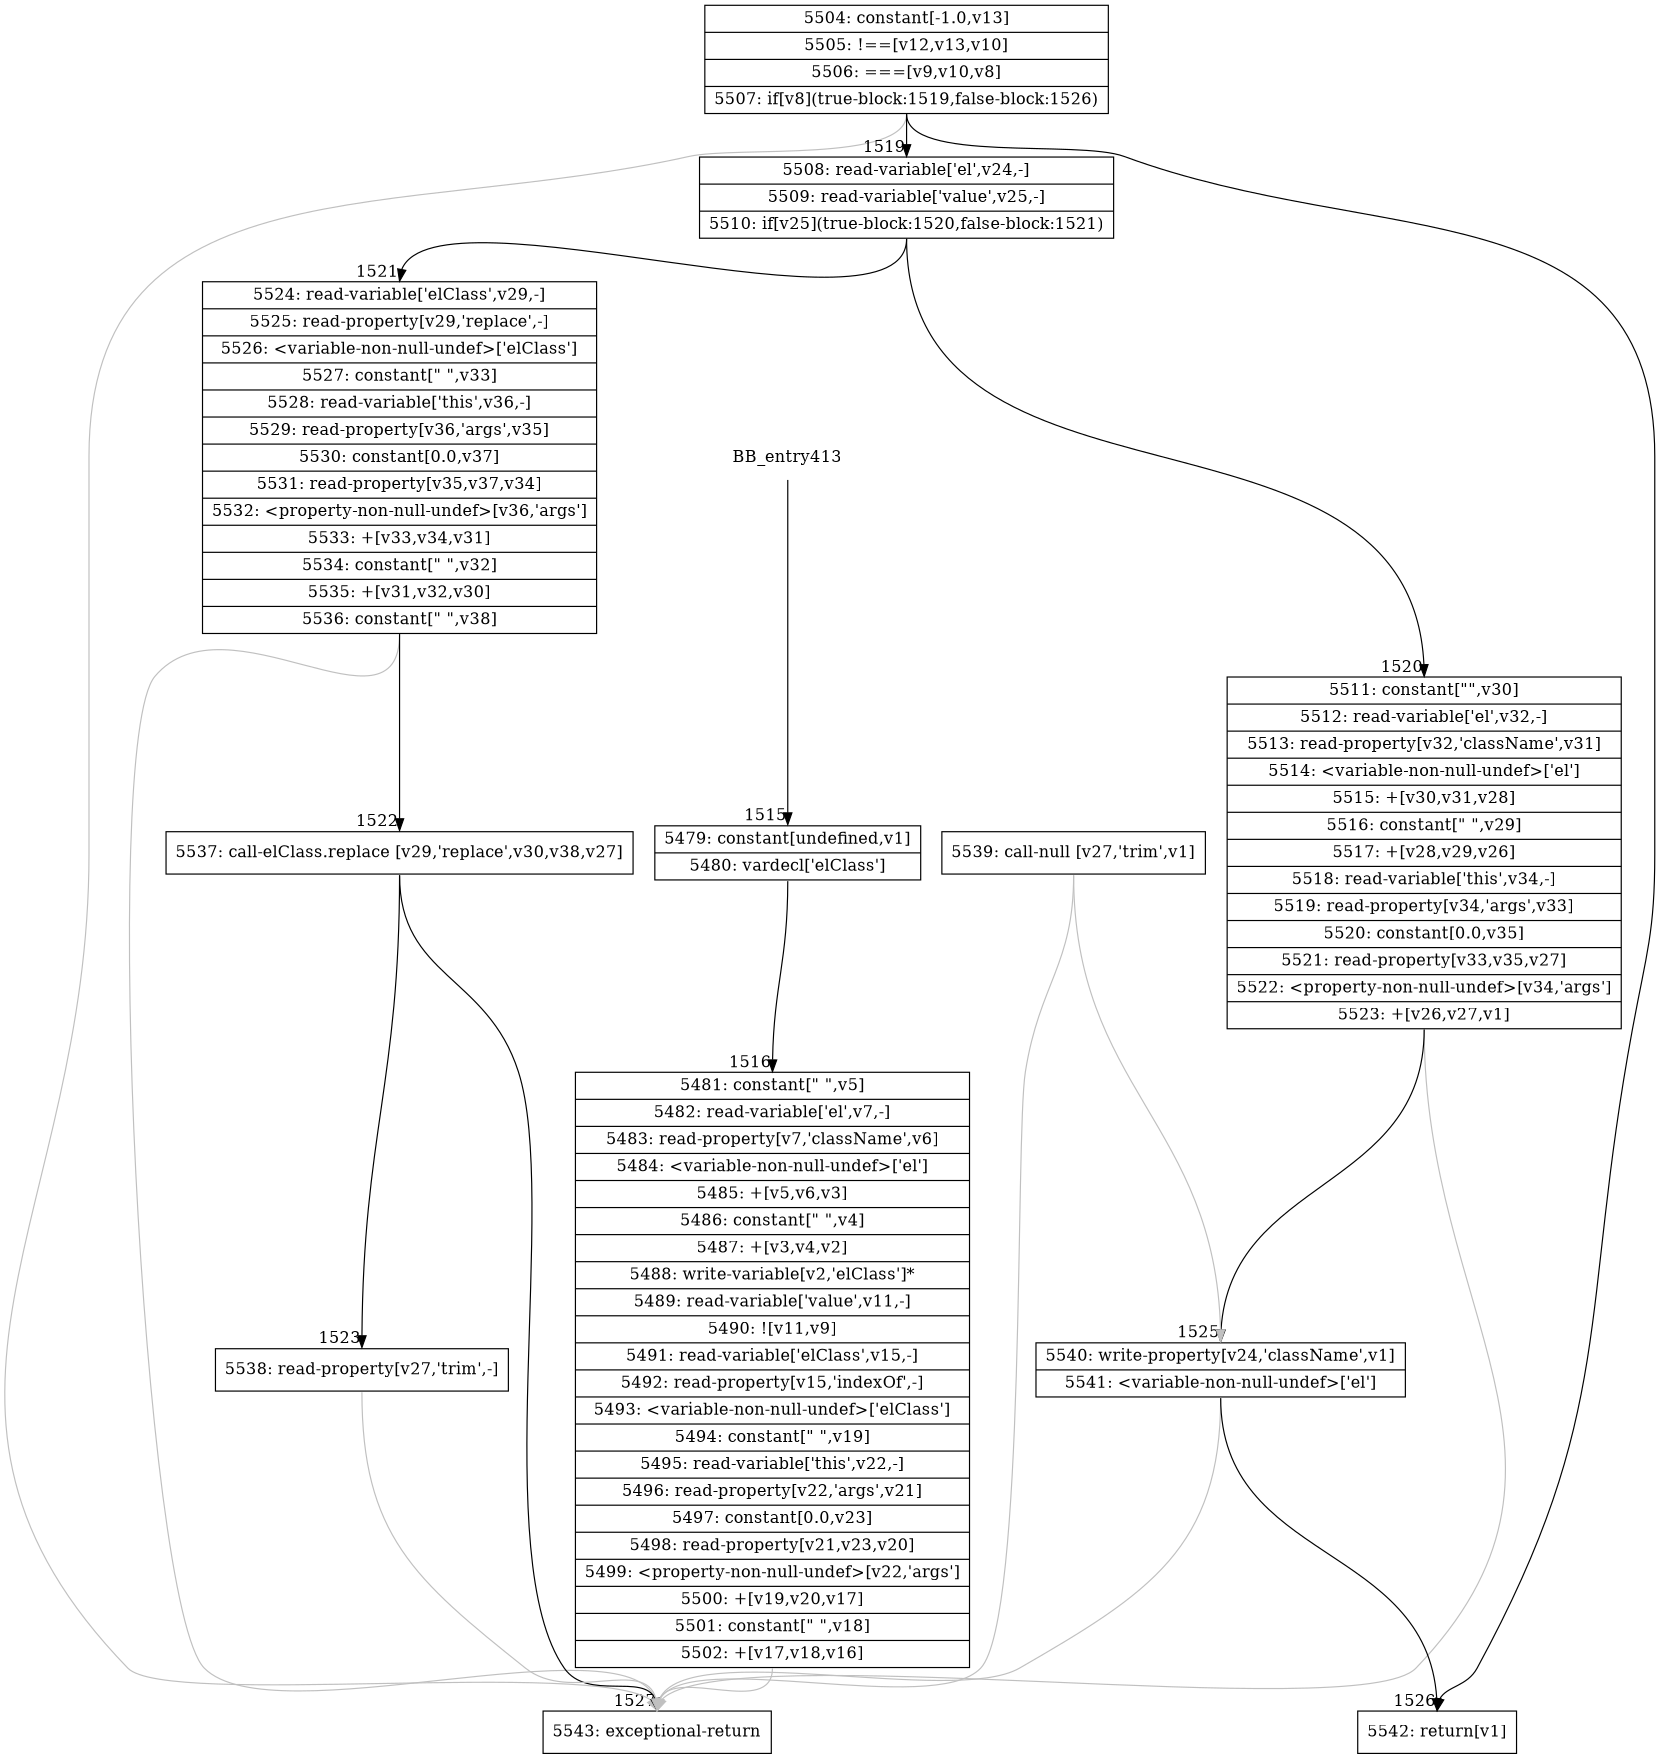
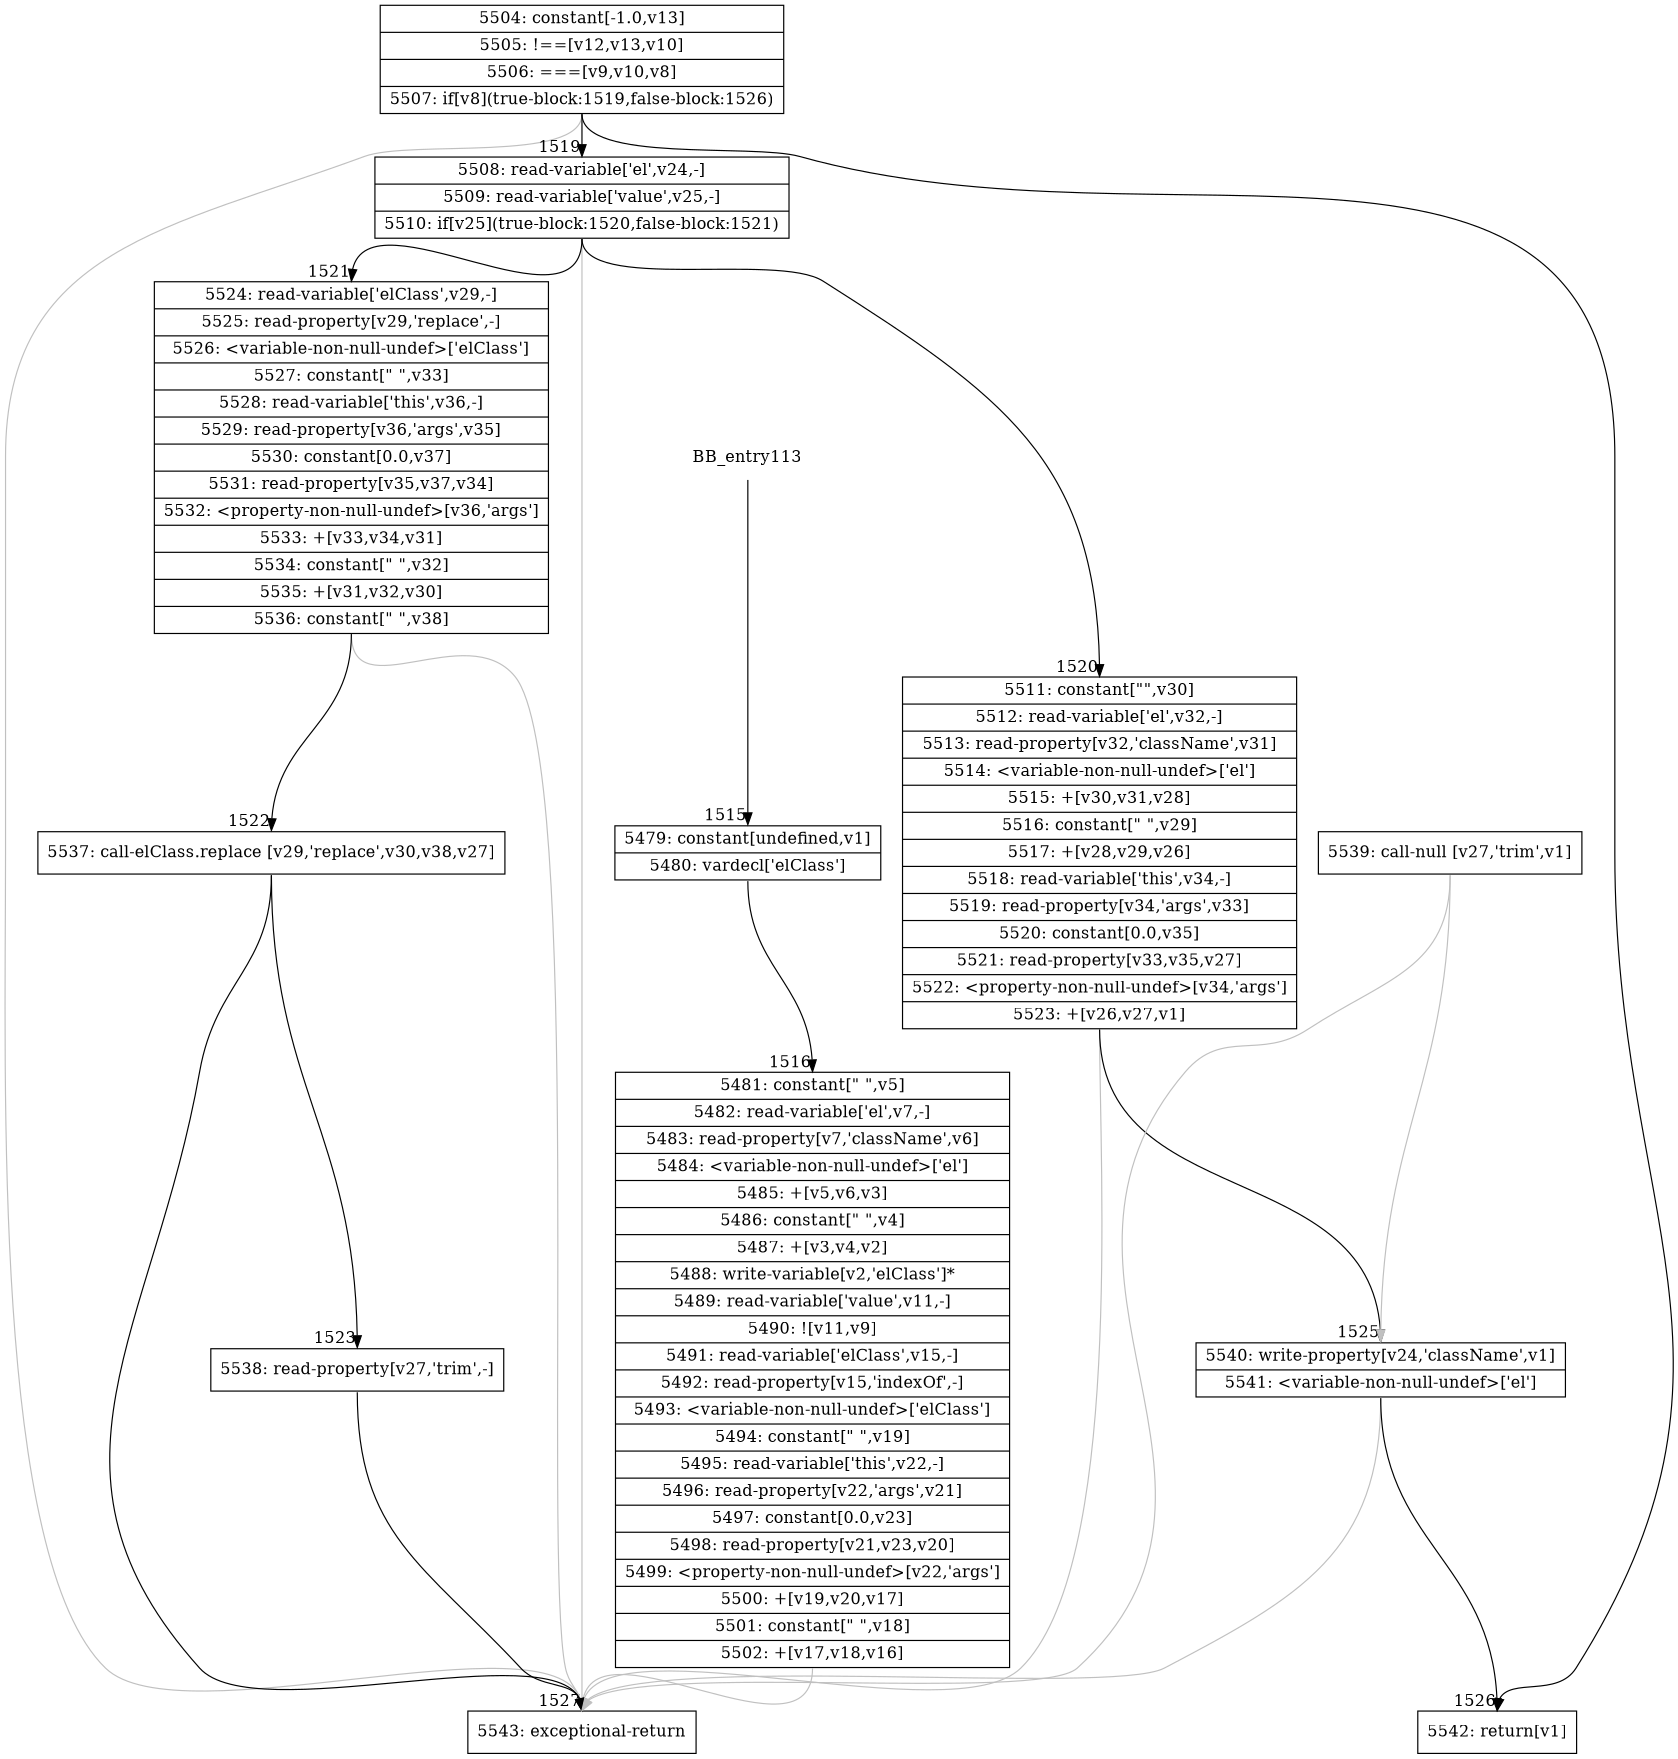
node "BB_entry413": label "BB_entry413" -> "BB_entry113"
edge "5508: read-variable['el',v24,-]" -> "5543: exceptional-return": added
edge "5538: read-property[v27,'trim',-]" -> "5543: exceptional-return": color gray -> black
